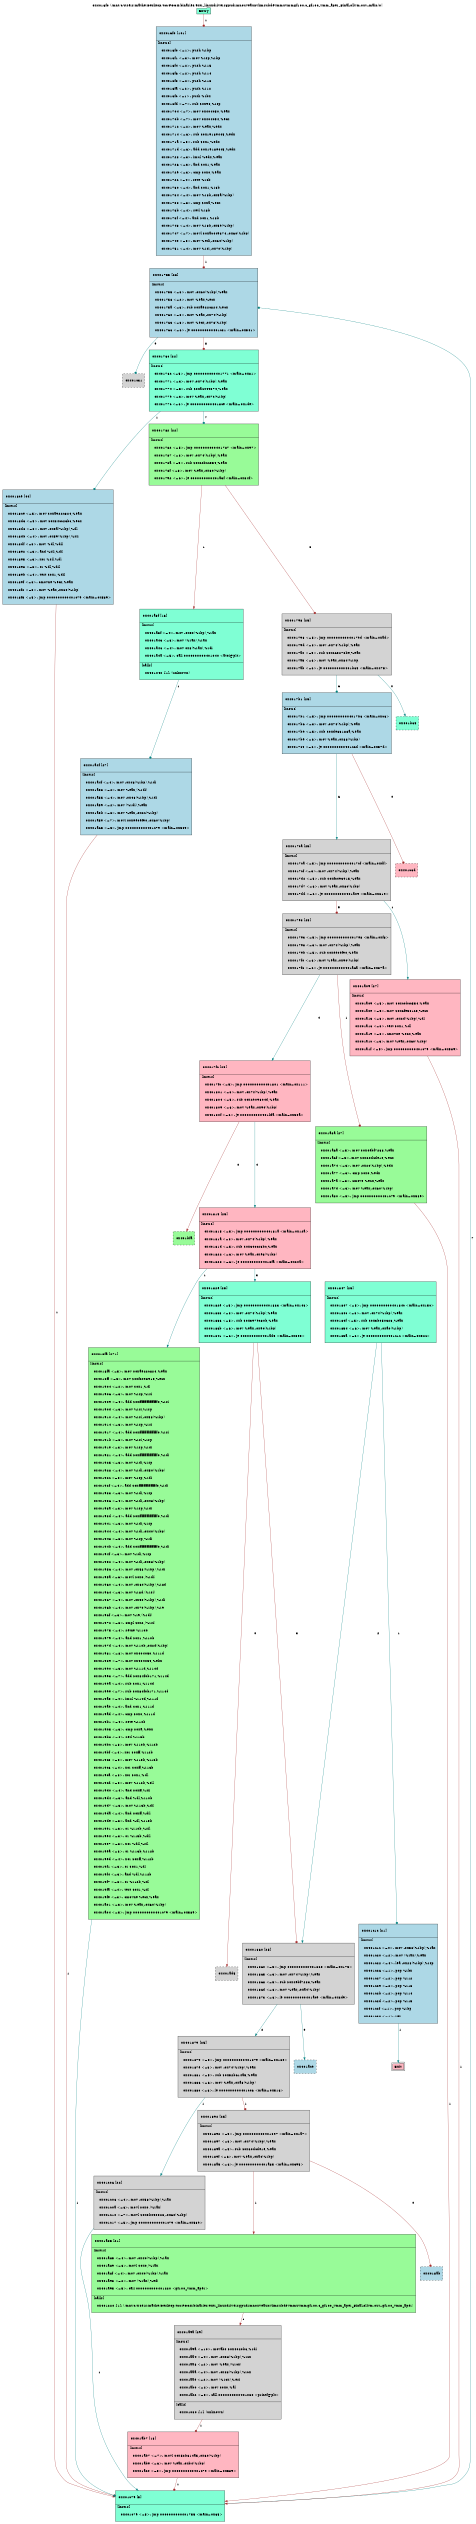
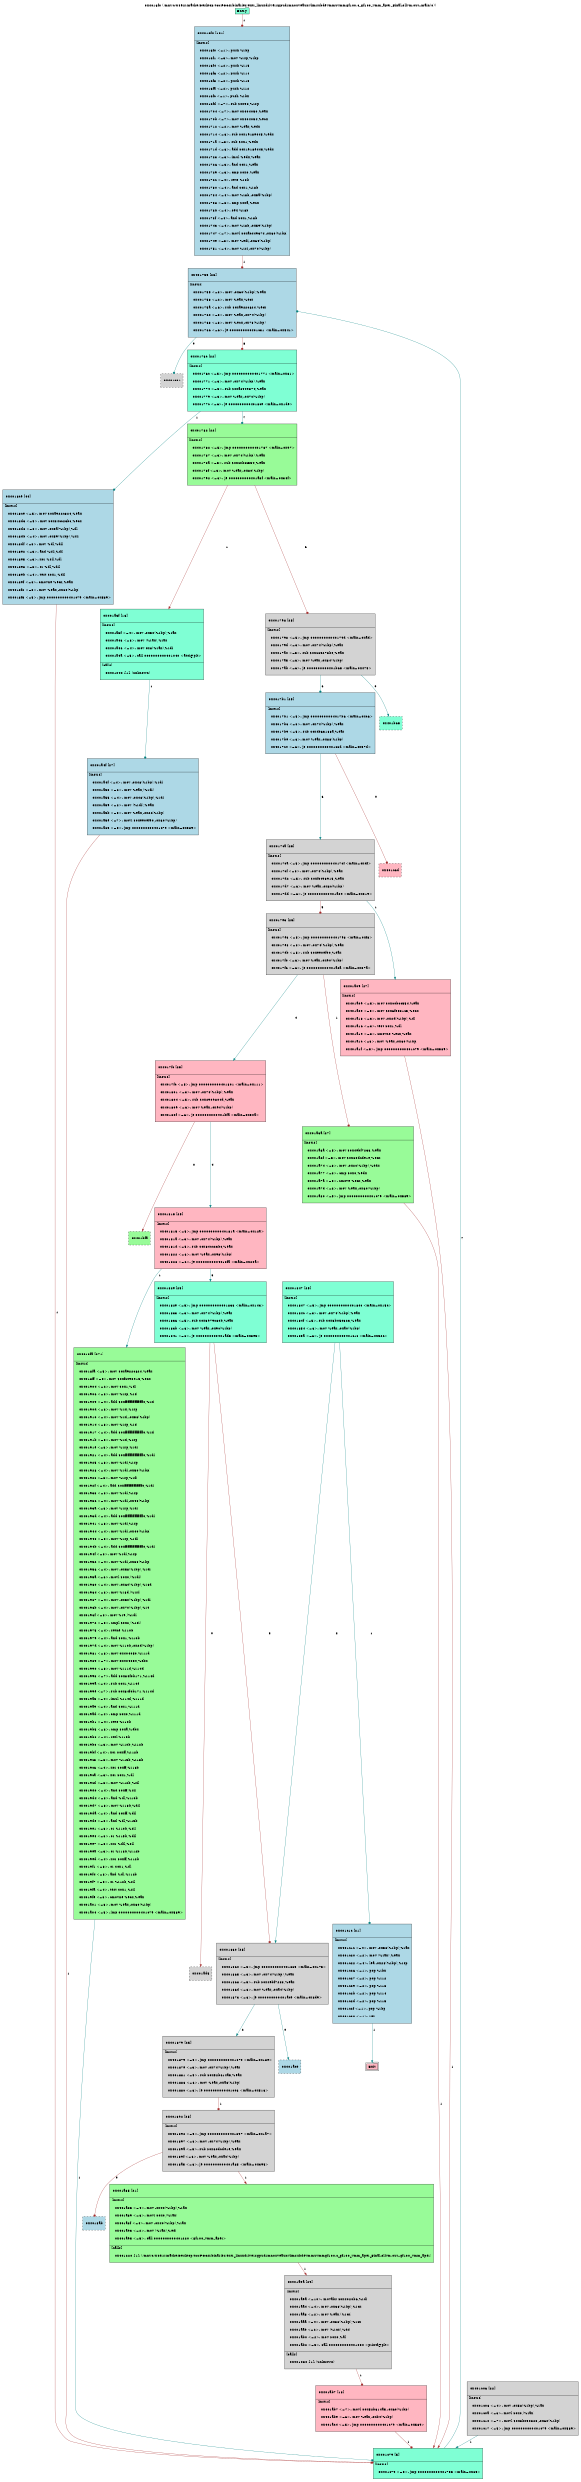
edge "0x401879 [25]" -> "0x401c06 [22]": removed, label "1"
